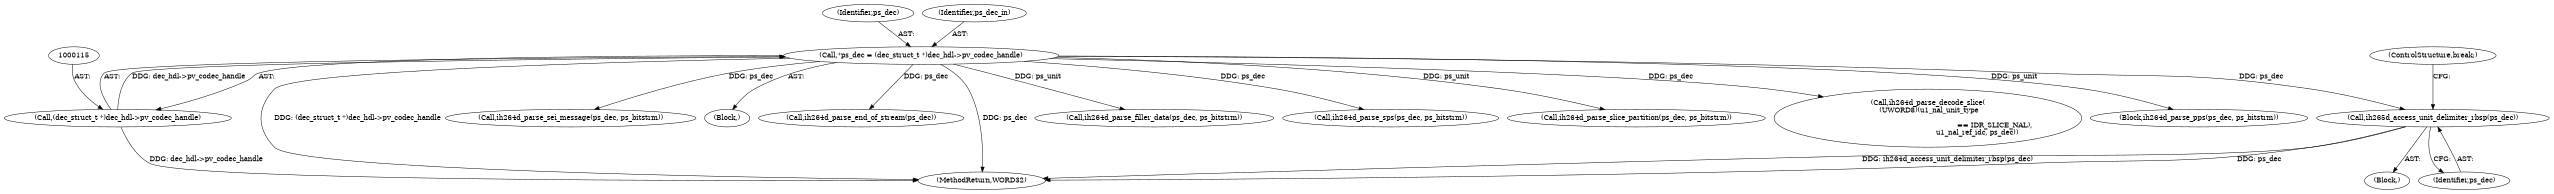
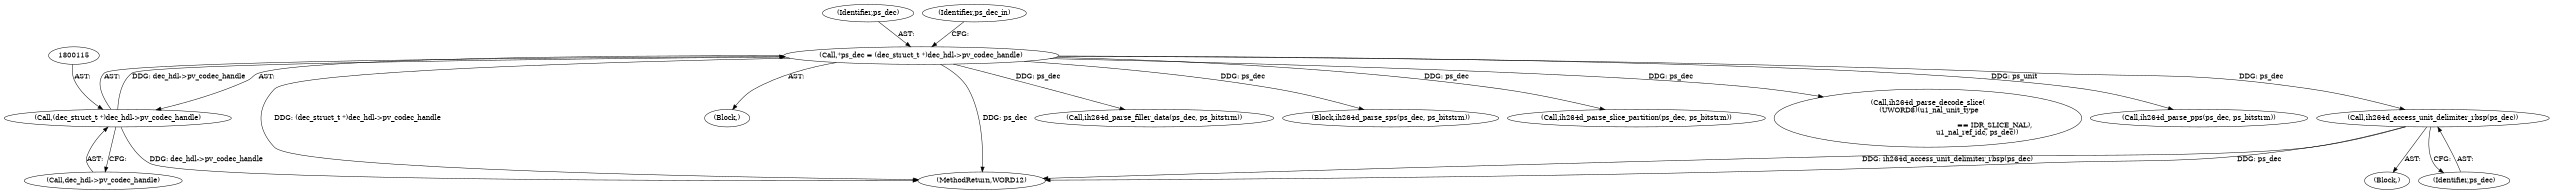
edge "(Identifier,ps_dec_in)" -> "(Call,*ps_dec = (dec_struct_t *)dec_hdl->pv_codec_handle)": label "AST: " -> "CFG: "
node "1000115": label "1000115" -> "1800115"
node "(ControlStructure,break;)": removed
edge "(Call,*ps_dec = (dec_struct_t *)dec_hdl->pv_codec_handle)" -> "(Call,ih264d_parse_filler_data(ps_dec, ps_bitstrm))": label "DDG: ps_unit" -> "DDG: ps_dec"
edge "(Call,*ps_dec = (dec_struct_t *)dec_hdl->pv_codec_handle)" -> "(Call,ih264d_parse_slice_partition(ps_dec, ps_bitstrm))": label "DDG: ps_unit" -> "DDG: ps_dec"
node "(Call,ih264d_parse_sei_message(ps_dec, ps_bitstrm))": removed
node "(Call,ih264d_parse_end_of_stream(ps_dec))": removed
node "(Call,ih264d_parse_sps(ps_dec, ps_bitstrm))": label "(Call,ih264d_parse_sps(ps_dec, ps_bitstrm))" -> "(Block,ih264d_parse_sps(ps_dec, ps_bitstrm))"
node "(Block,ih264d_parse_pps(ps_dec, ps_bitstrm))": label "(Block,ih264d_parse_pps(ps_dec, ps_bitstrm))" -> "(Call,ih264d_parse_pps(ps_dec, ps_bitstrm))"
node "(Call,ih265d_access_unit_delimiter_rbsp(ps_dec))": label "(Call,ih265d_access_unit_delimiter_rbsp(ps_dec))" -> "(Call,ih264d_access_unit_delimiter_rbsp(ps_dec))"
node "(Call,dec_hdl->pv_codec_handle)": added
node "(MethodReturn,WORD32)": label "(MethodReturn,WORD32)" -> "(MethodReturn,WORD12)"
